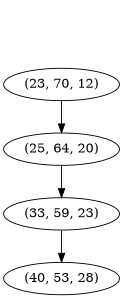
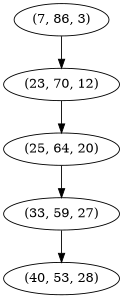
node "(7, 86, 3)": added
node "(33, 59, 23)": label "(33, 59, 23)" -> "(33, 59, 27)"
